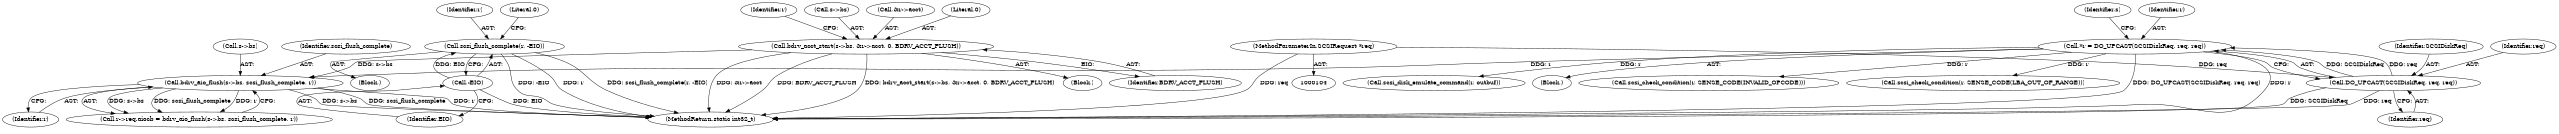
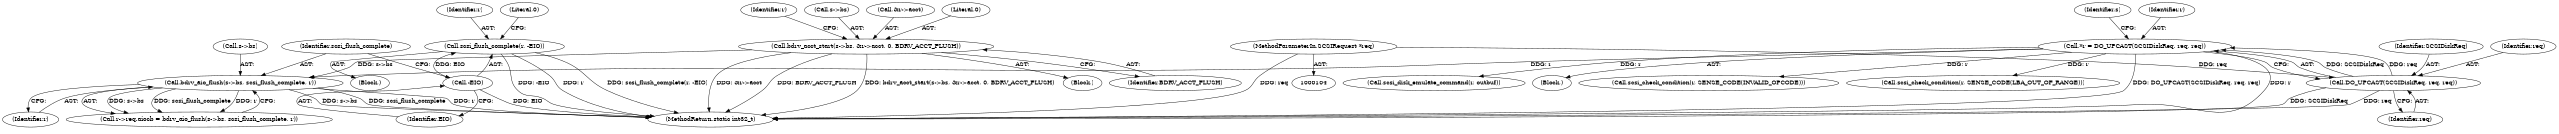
edge "(Call,scsi_flush_complete(r, -EIO))" -> "(Call,-EIO)": now "(Identifier,scsi_flush_complete)" -> "(Call,-EIO)"
edge "(Call,bdrv_acct_start(s->bs, &r->acct, 0, BDRV_ACCT_FLUSH))" -> "(Identifier,BDRV_ACCT_FLUSH)": label "EIO: " -> "CFG: "
